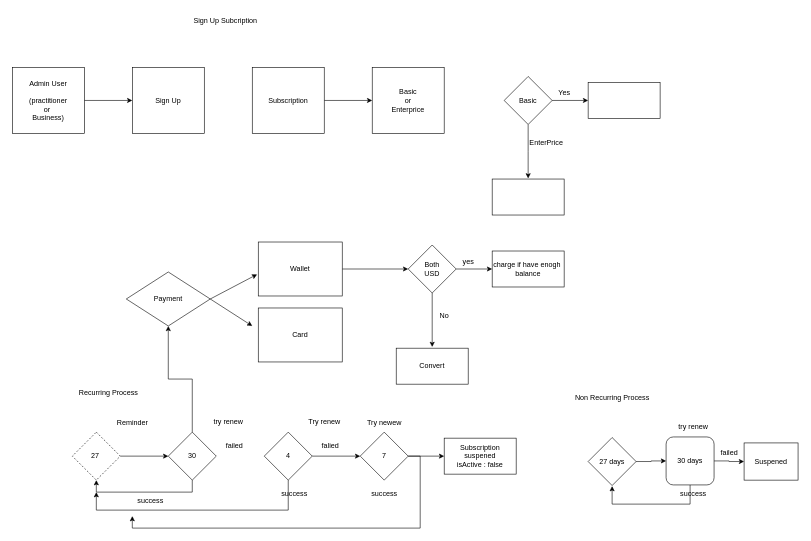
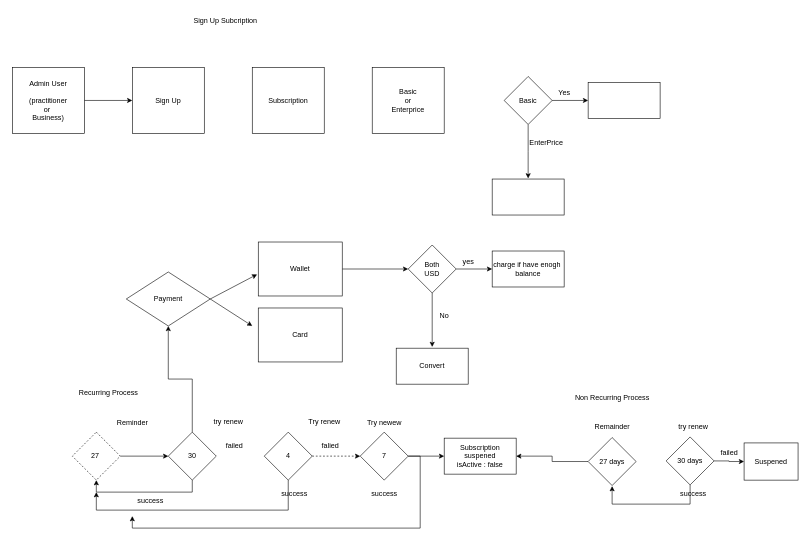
edge "Subscription" -> "Basic or Enterprice": removed
node "Remainder": added
edge "4" -> "7": style solid -> dashed
node "30 days": shape rounded rectangle -> diamond
edge "27 days" -> "30 days": now "27 days" -> "Subscription suspened isActive : false"
